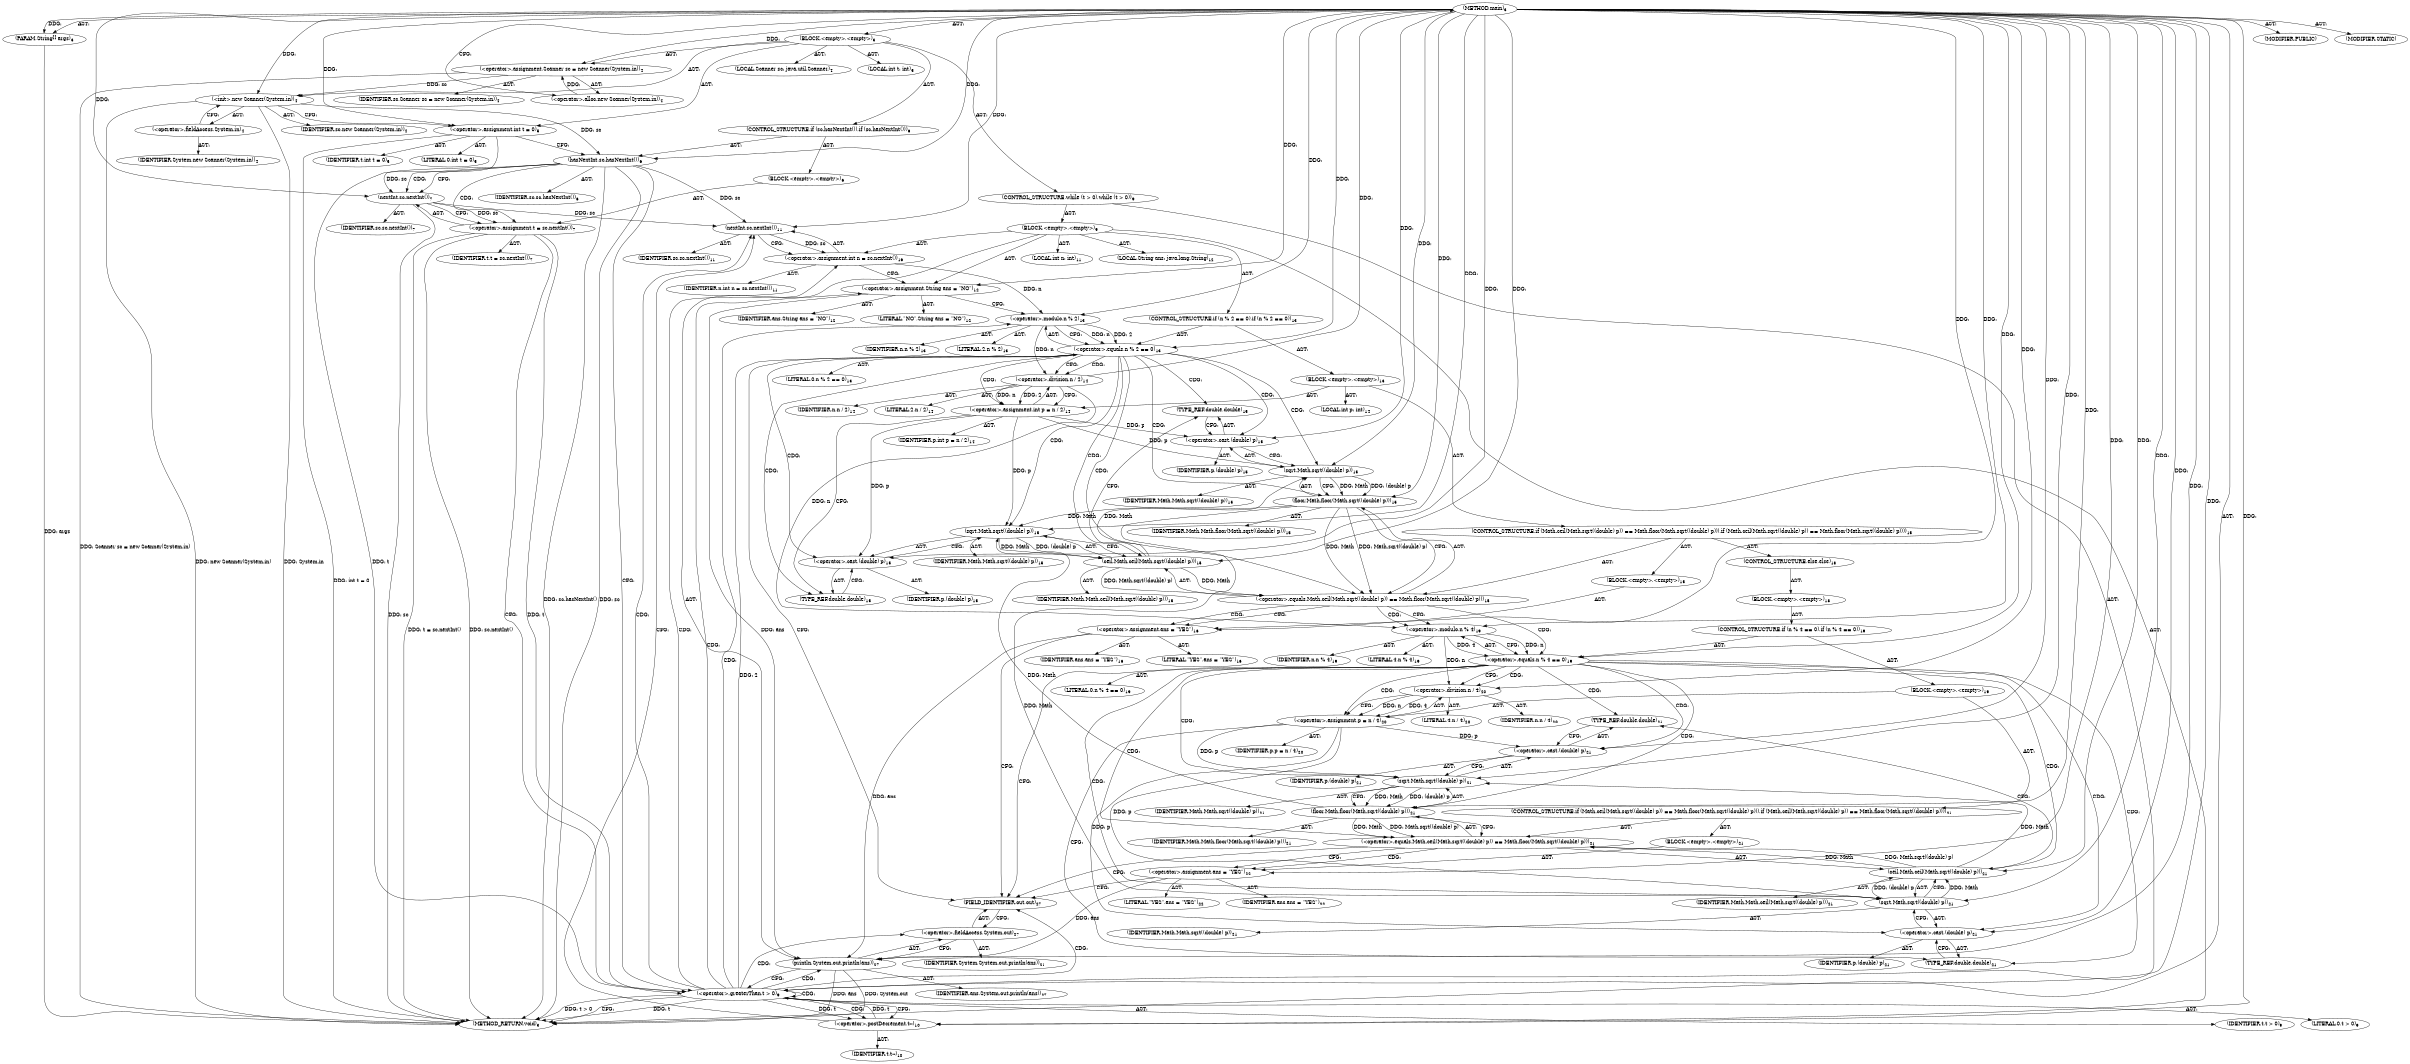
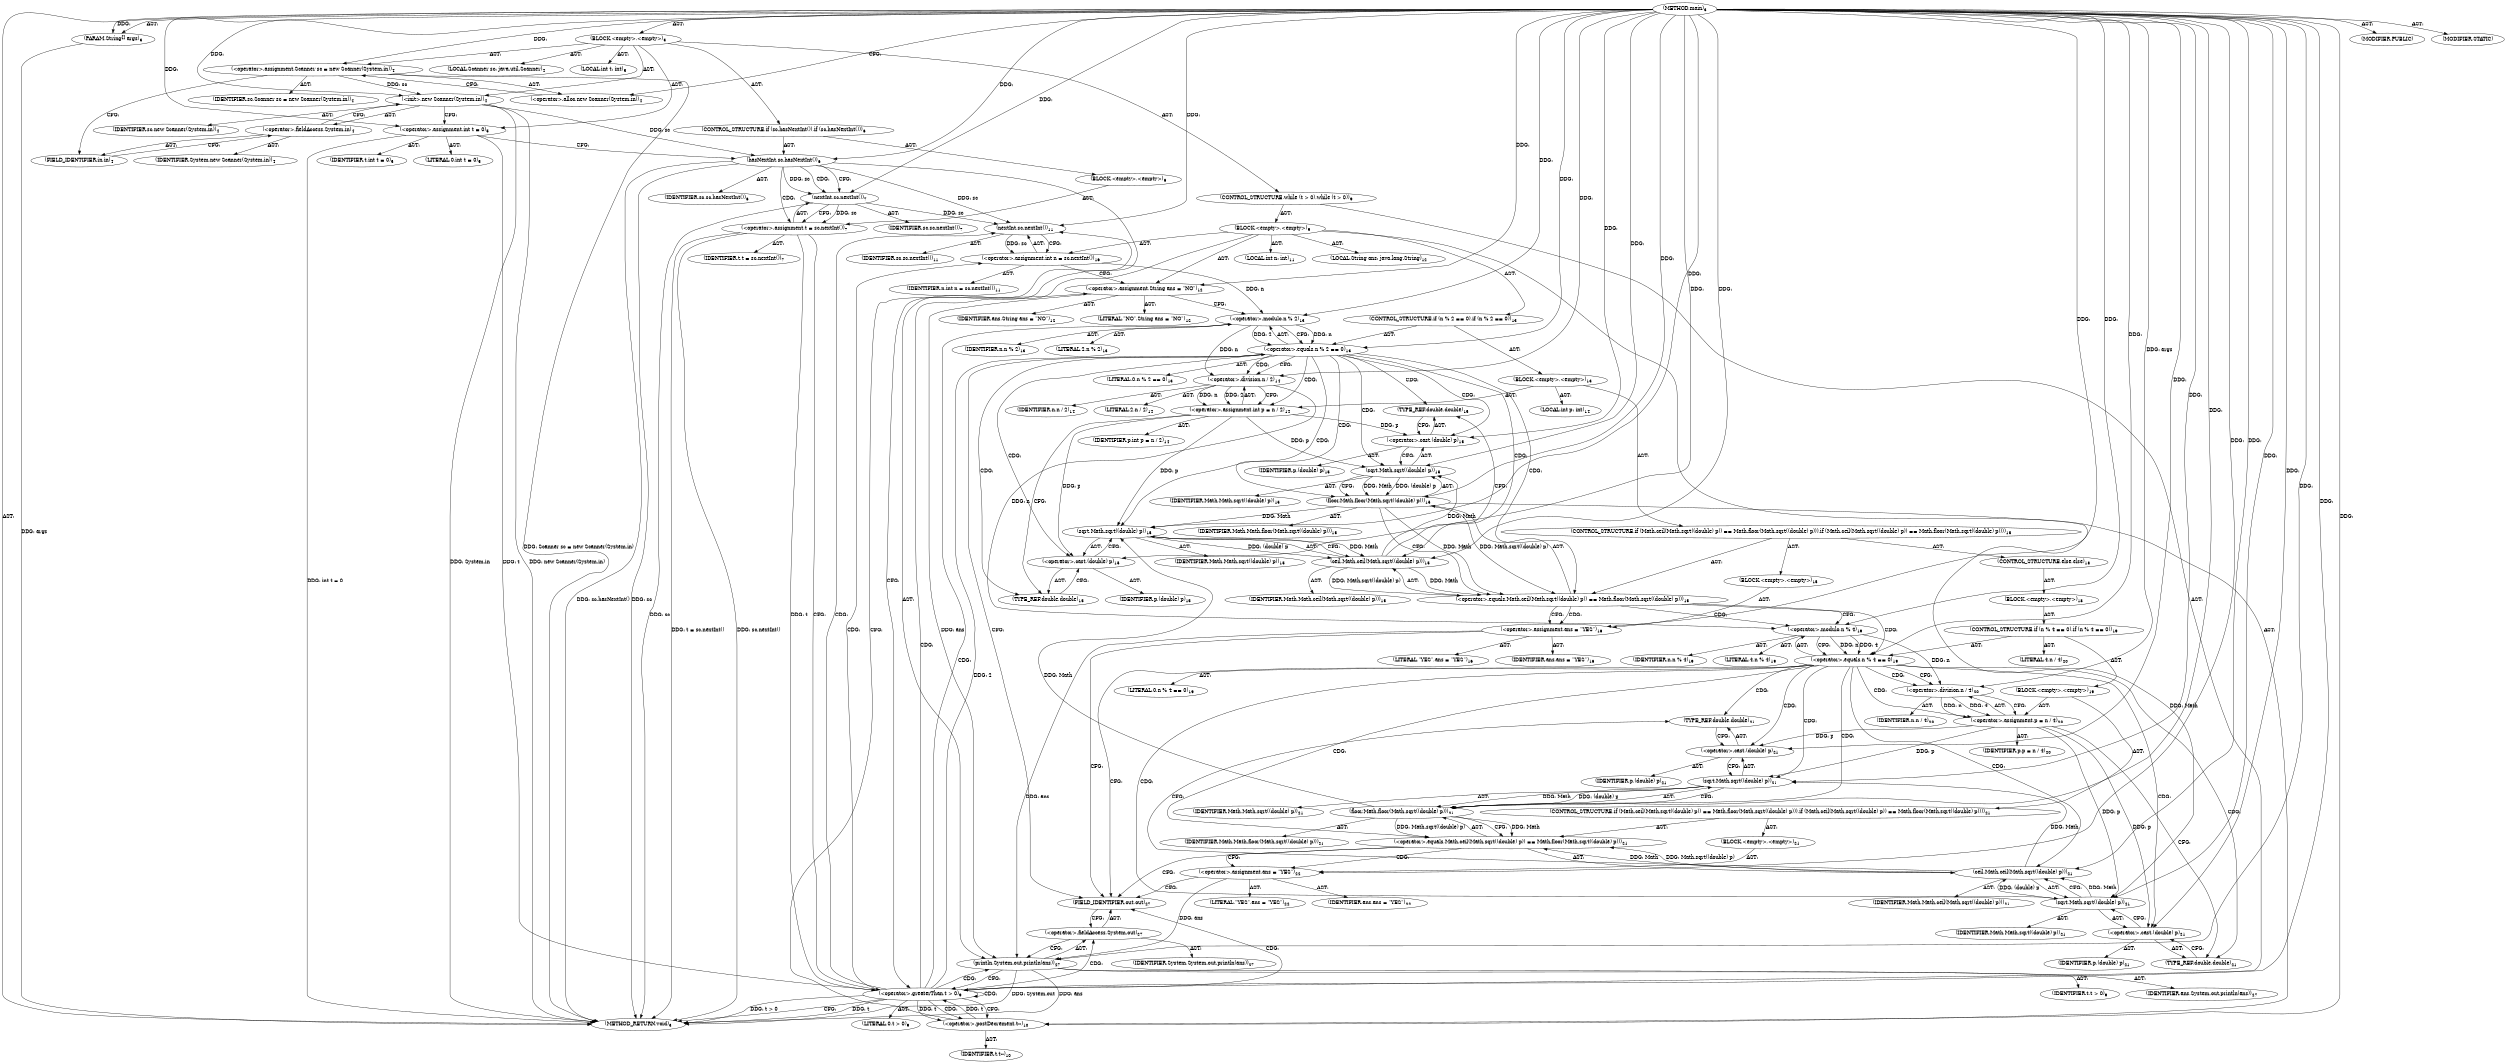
edge "(<operator>.alloc,new Scanner(System.in))" -> "(<operator>.assignment,Scanner sc = new Scanner(System.in))": label "DDG: " -> "CFG: "
node "(FIELD_IDENTIFIER,in,in)": added
edge "(<operator>.division,n / 2)" -> "(METHOD,main)": reversed
edge "(METHOD,main)" -> "(<operator>.division,n / 4)": label "DDG: " -> "DDG: args"
edge "(<operator>.division,n / 4)" -> "(LITERAL,4,n / 4)": now "(CONTROL_STRUCTURE,if (n % 4 == 0),if (n % 4 == 0))" -> "(LITERAL,4,n / 4)"
node "(IDENTIFIER,System,System.out.println(ans))": text "21" -> "27"
edge "(<operator>.greaterThan,t > 0)" -> "(IDENTIFIER,t,t > 0)": now "(println,System.out.println(ans))" -> "(IDENTIFIER,t,t > 0)"
